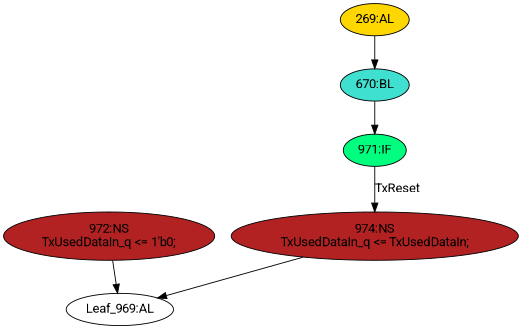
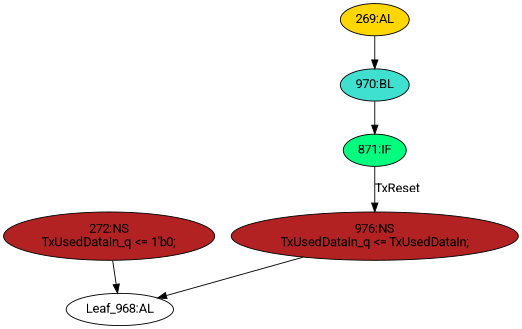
node "670:BL": label "670:BL" -> "970:BL"
node "971:IF": label "971:IF" -> "871:IF"
node "972:NS TxUsedDataIn_q <= 1'b0;": label "972:NS TxUsedDataIn_q <= 1'b0;" -> "272:NS TxUsedDataIn_q <= 1'b0;"
node "974:NS TxUsedDataIn_q <= TxUsedDataIn;": label "974:NS TxUsedDataIn_q <= TxUsedDataIn;" -> "976:NS TxUsedDataIn_q <= TxUsedDataIn;"
node "Leaf_969:AL": label "Leaf_969:AL" -> "Leaf_968:AL"
